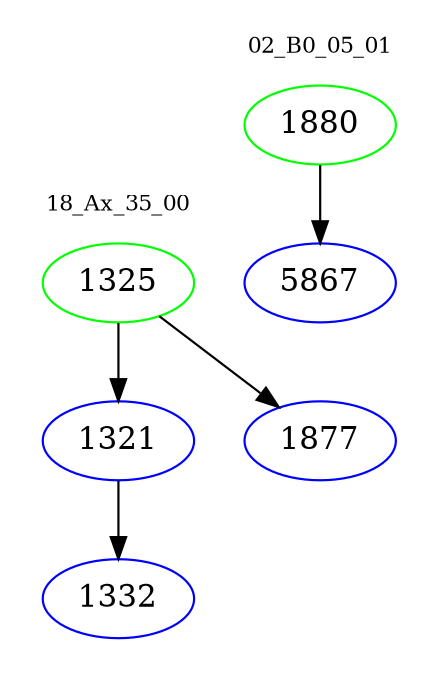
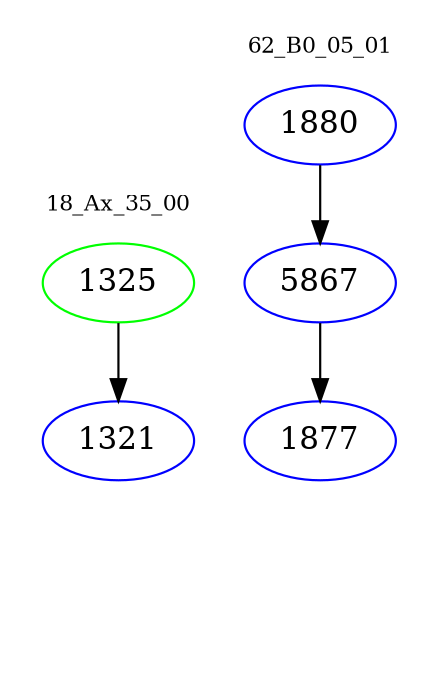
cluster "02_B0_05_01": label "02_B0_05_01" -> "62_B0_05_01"
node "1880": color green -> blue
edge "1325" -> "1877": now "5867" -> "1877"
node "1332": removed
